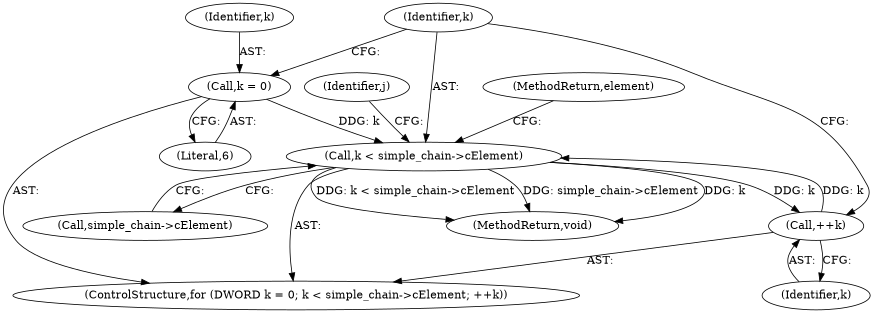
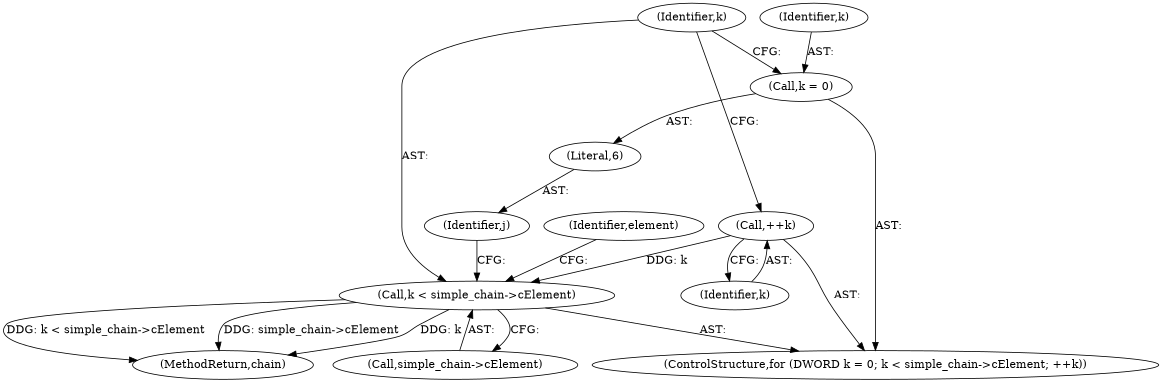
node "(MethodReturn,element)": label "(MethodReturn,element)" -> "(Identifier,element)"
edge "(Call,k = 0)" -> "(Call,k < simple_chain->cElement)": removed, label "DDG: k"
edge "(Call,k = 0)" -> "(Literal,6)": label "CFG: " -> "AST: "
edge "(Literal,6)" -> "(Call,k = 0)": now "(Literal,6)" -> "(Identifier,j)"
edge "(Call,k < simple_chain->cElement)" -> "(Call,++k)": removed, label "DDG: k"
edge "(Call,simple_chain->cElement)" -> "(Call,k < simple_chain->cElement)": label "CFG: " -> "AST: "
node "(MethodReturn,void)": label "(MethodReturn,void)" -> "(MethodReturn,chain)"
